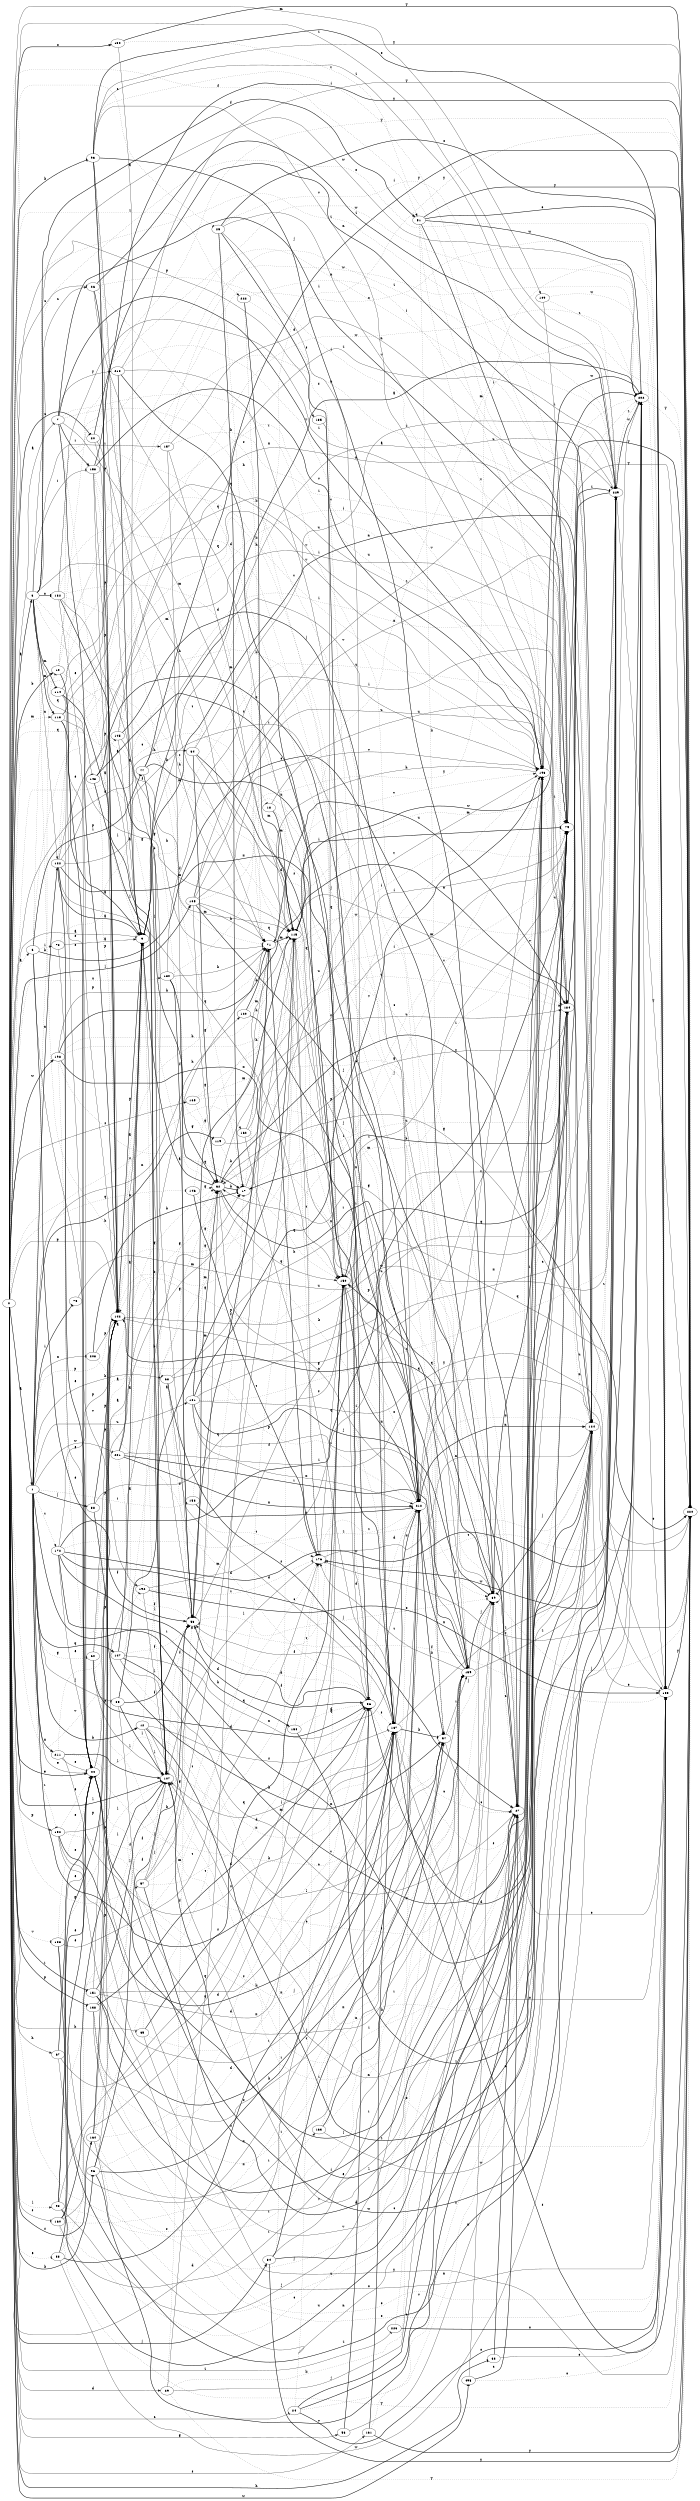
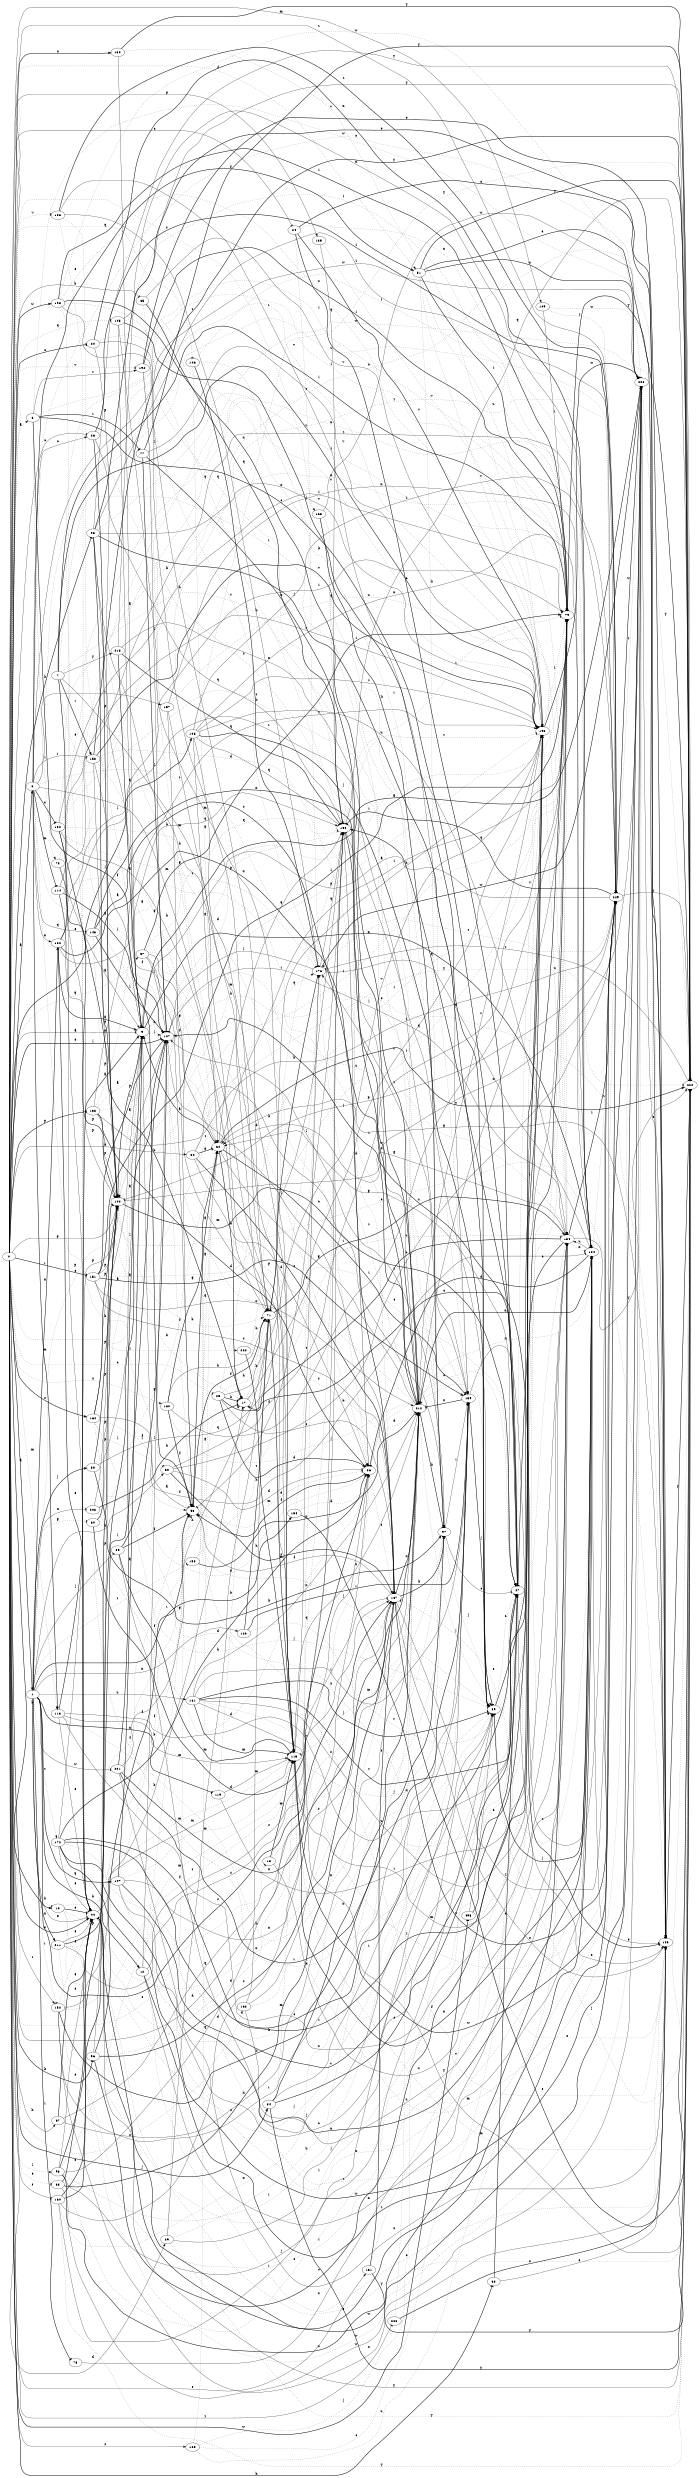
edge "0" -> "7": removed, label "a"
edge "192" -> "79": style solid -> bold
edge "0" -> "152": label "p" -> "r"
node "56": removed
